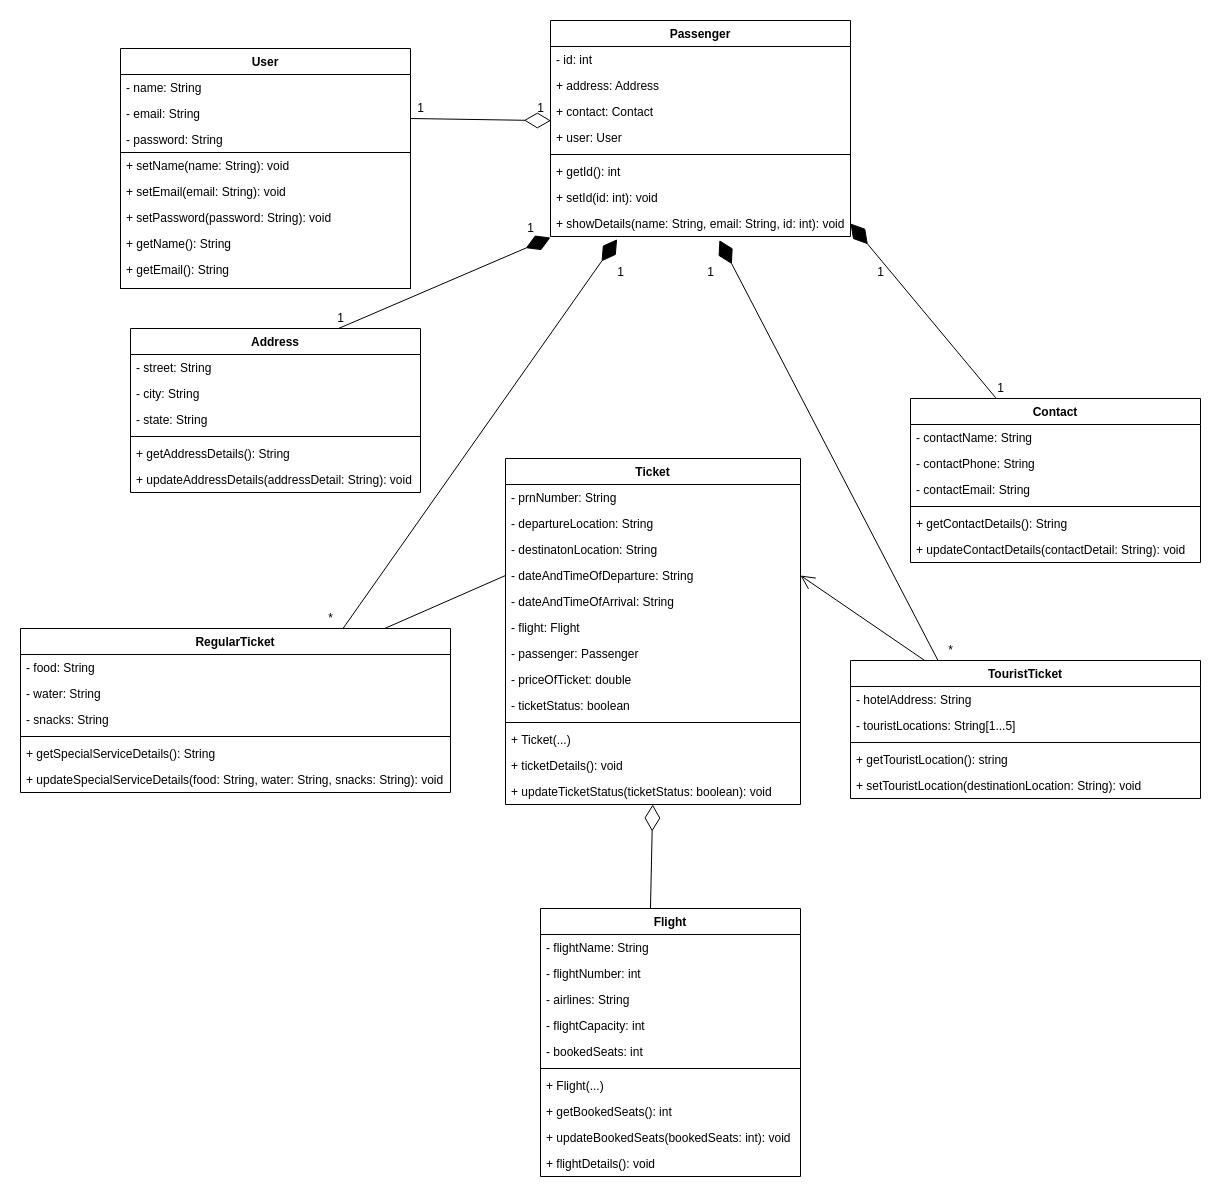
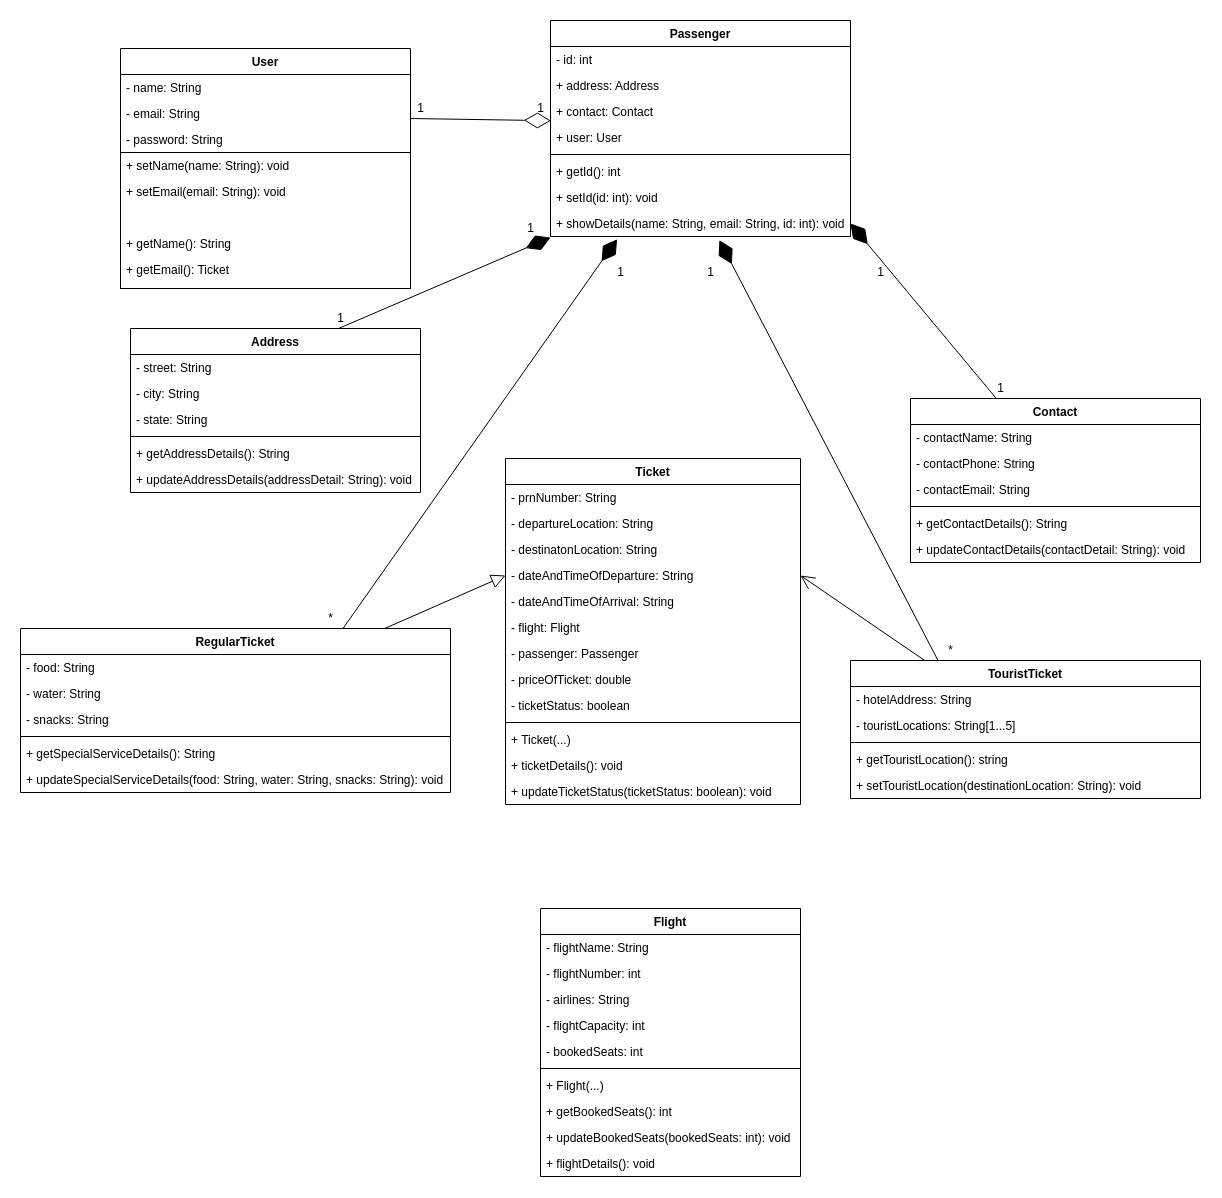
node "+ setPassword(password: String): void": removed
node "+ getEmail(): String": label "+ getEmail(): String" -> "+ getEmail(): Ticket"
edge "- dateAndTimeOfDeparture: String" -- "RegularTicket": arrowhead none -> block
edge "Flight" -> "+ updateTicketStatus(ticketStatus: boolean): void": removed
